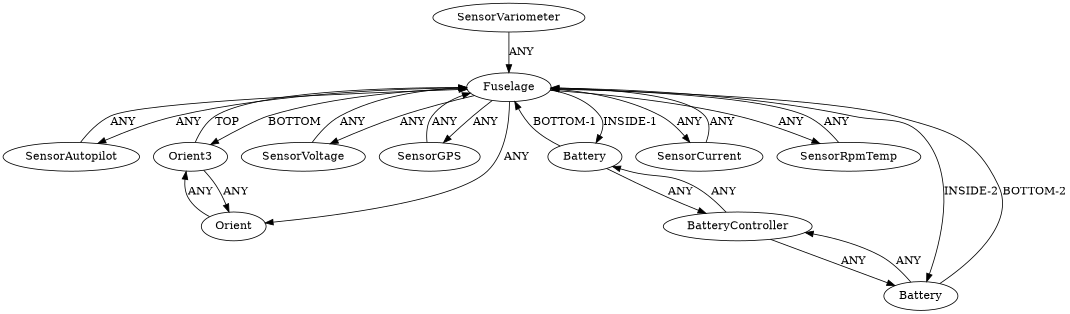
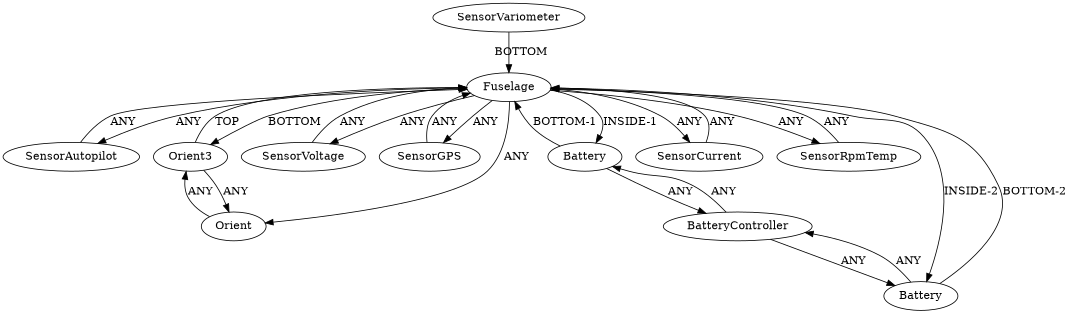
edge "SensorVariometer" -> "Fuselage": label "ANY" -> "BOTTOM"
